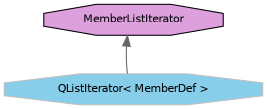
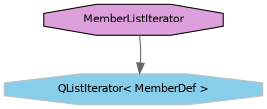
edge "QListIterator< MemberDef >" -> "MemberListIterator": reversed
